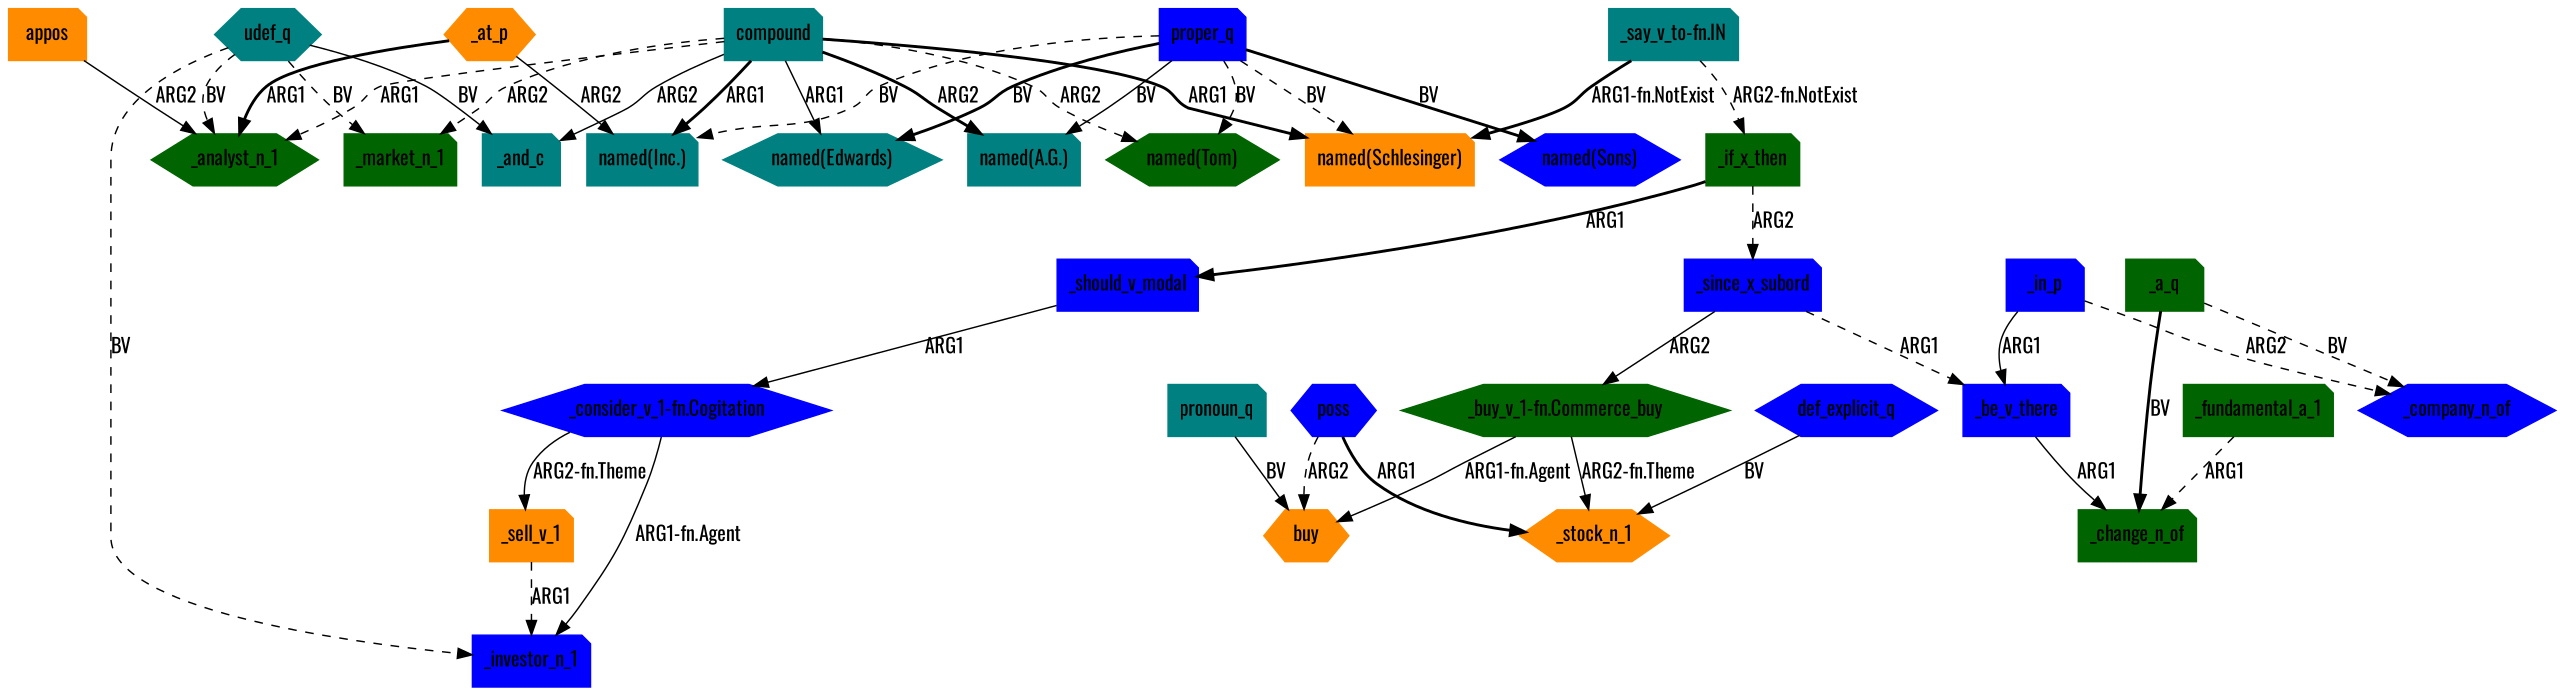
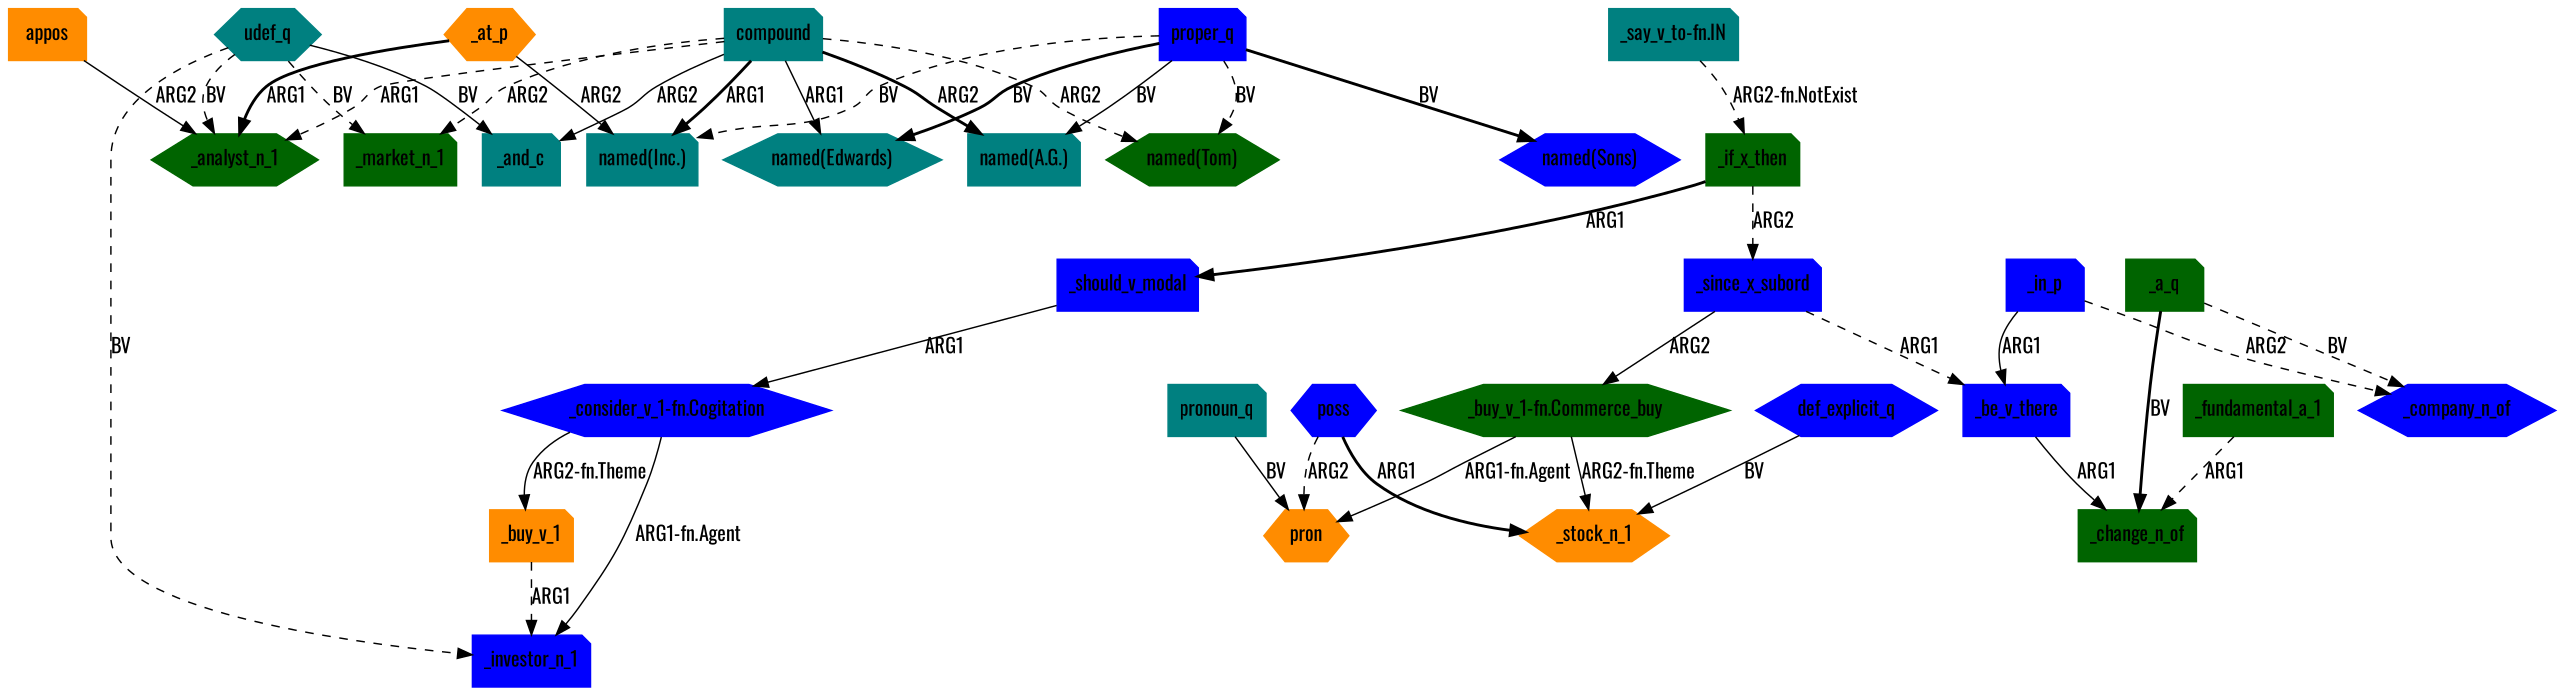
node "named(Schlesinger)": removed
node "_sell_v_1": label "_sell_v_1" -> "_buy_v_1"
node "buy": label "buy" -> "pron"
